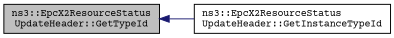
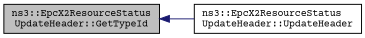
node "ns3::EpcX2ResourceStatus UpdateHeader::GetInstanceTypeId": label "ns3::EpcX2ResourceStatus UpdateHeader::GetInstanceTypeId" -> "ns3::EpcX2ResourceStatus UpdateHeader::UpdateHeader"
